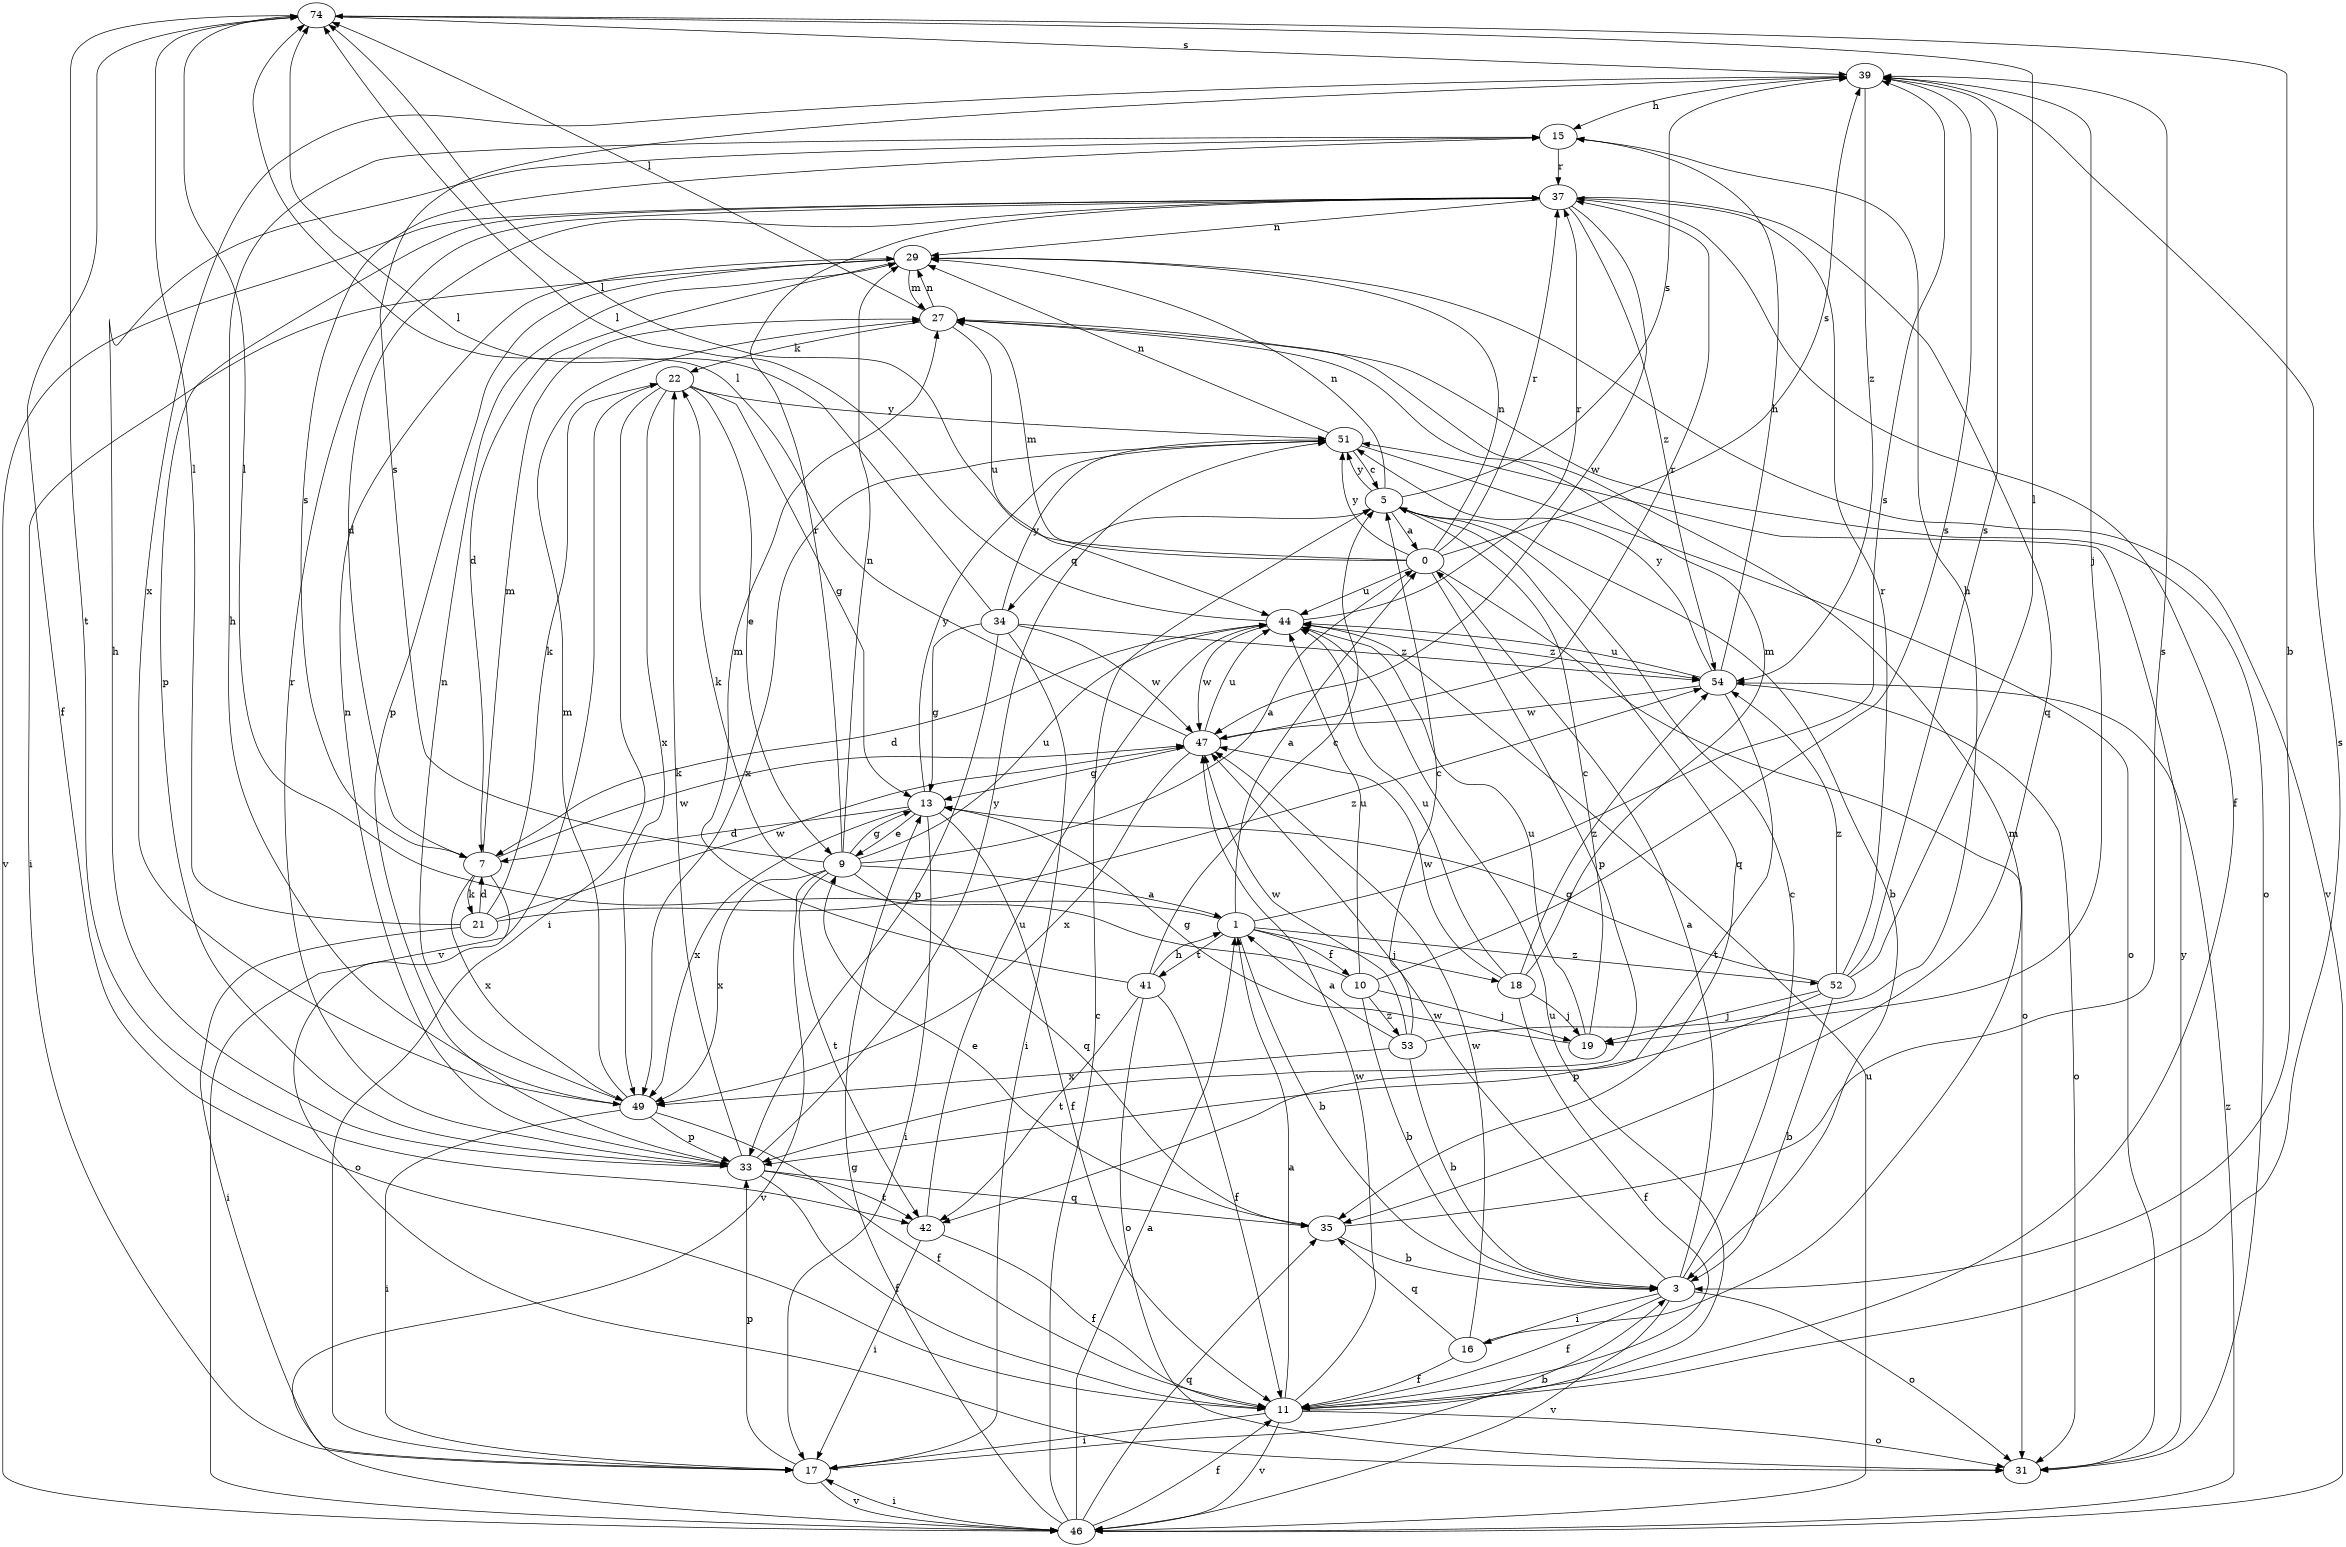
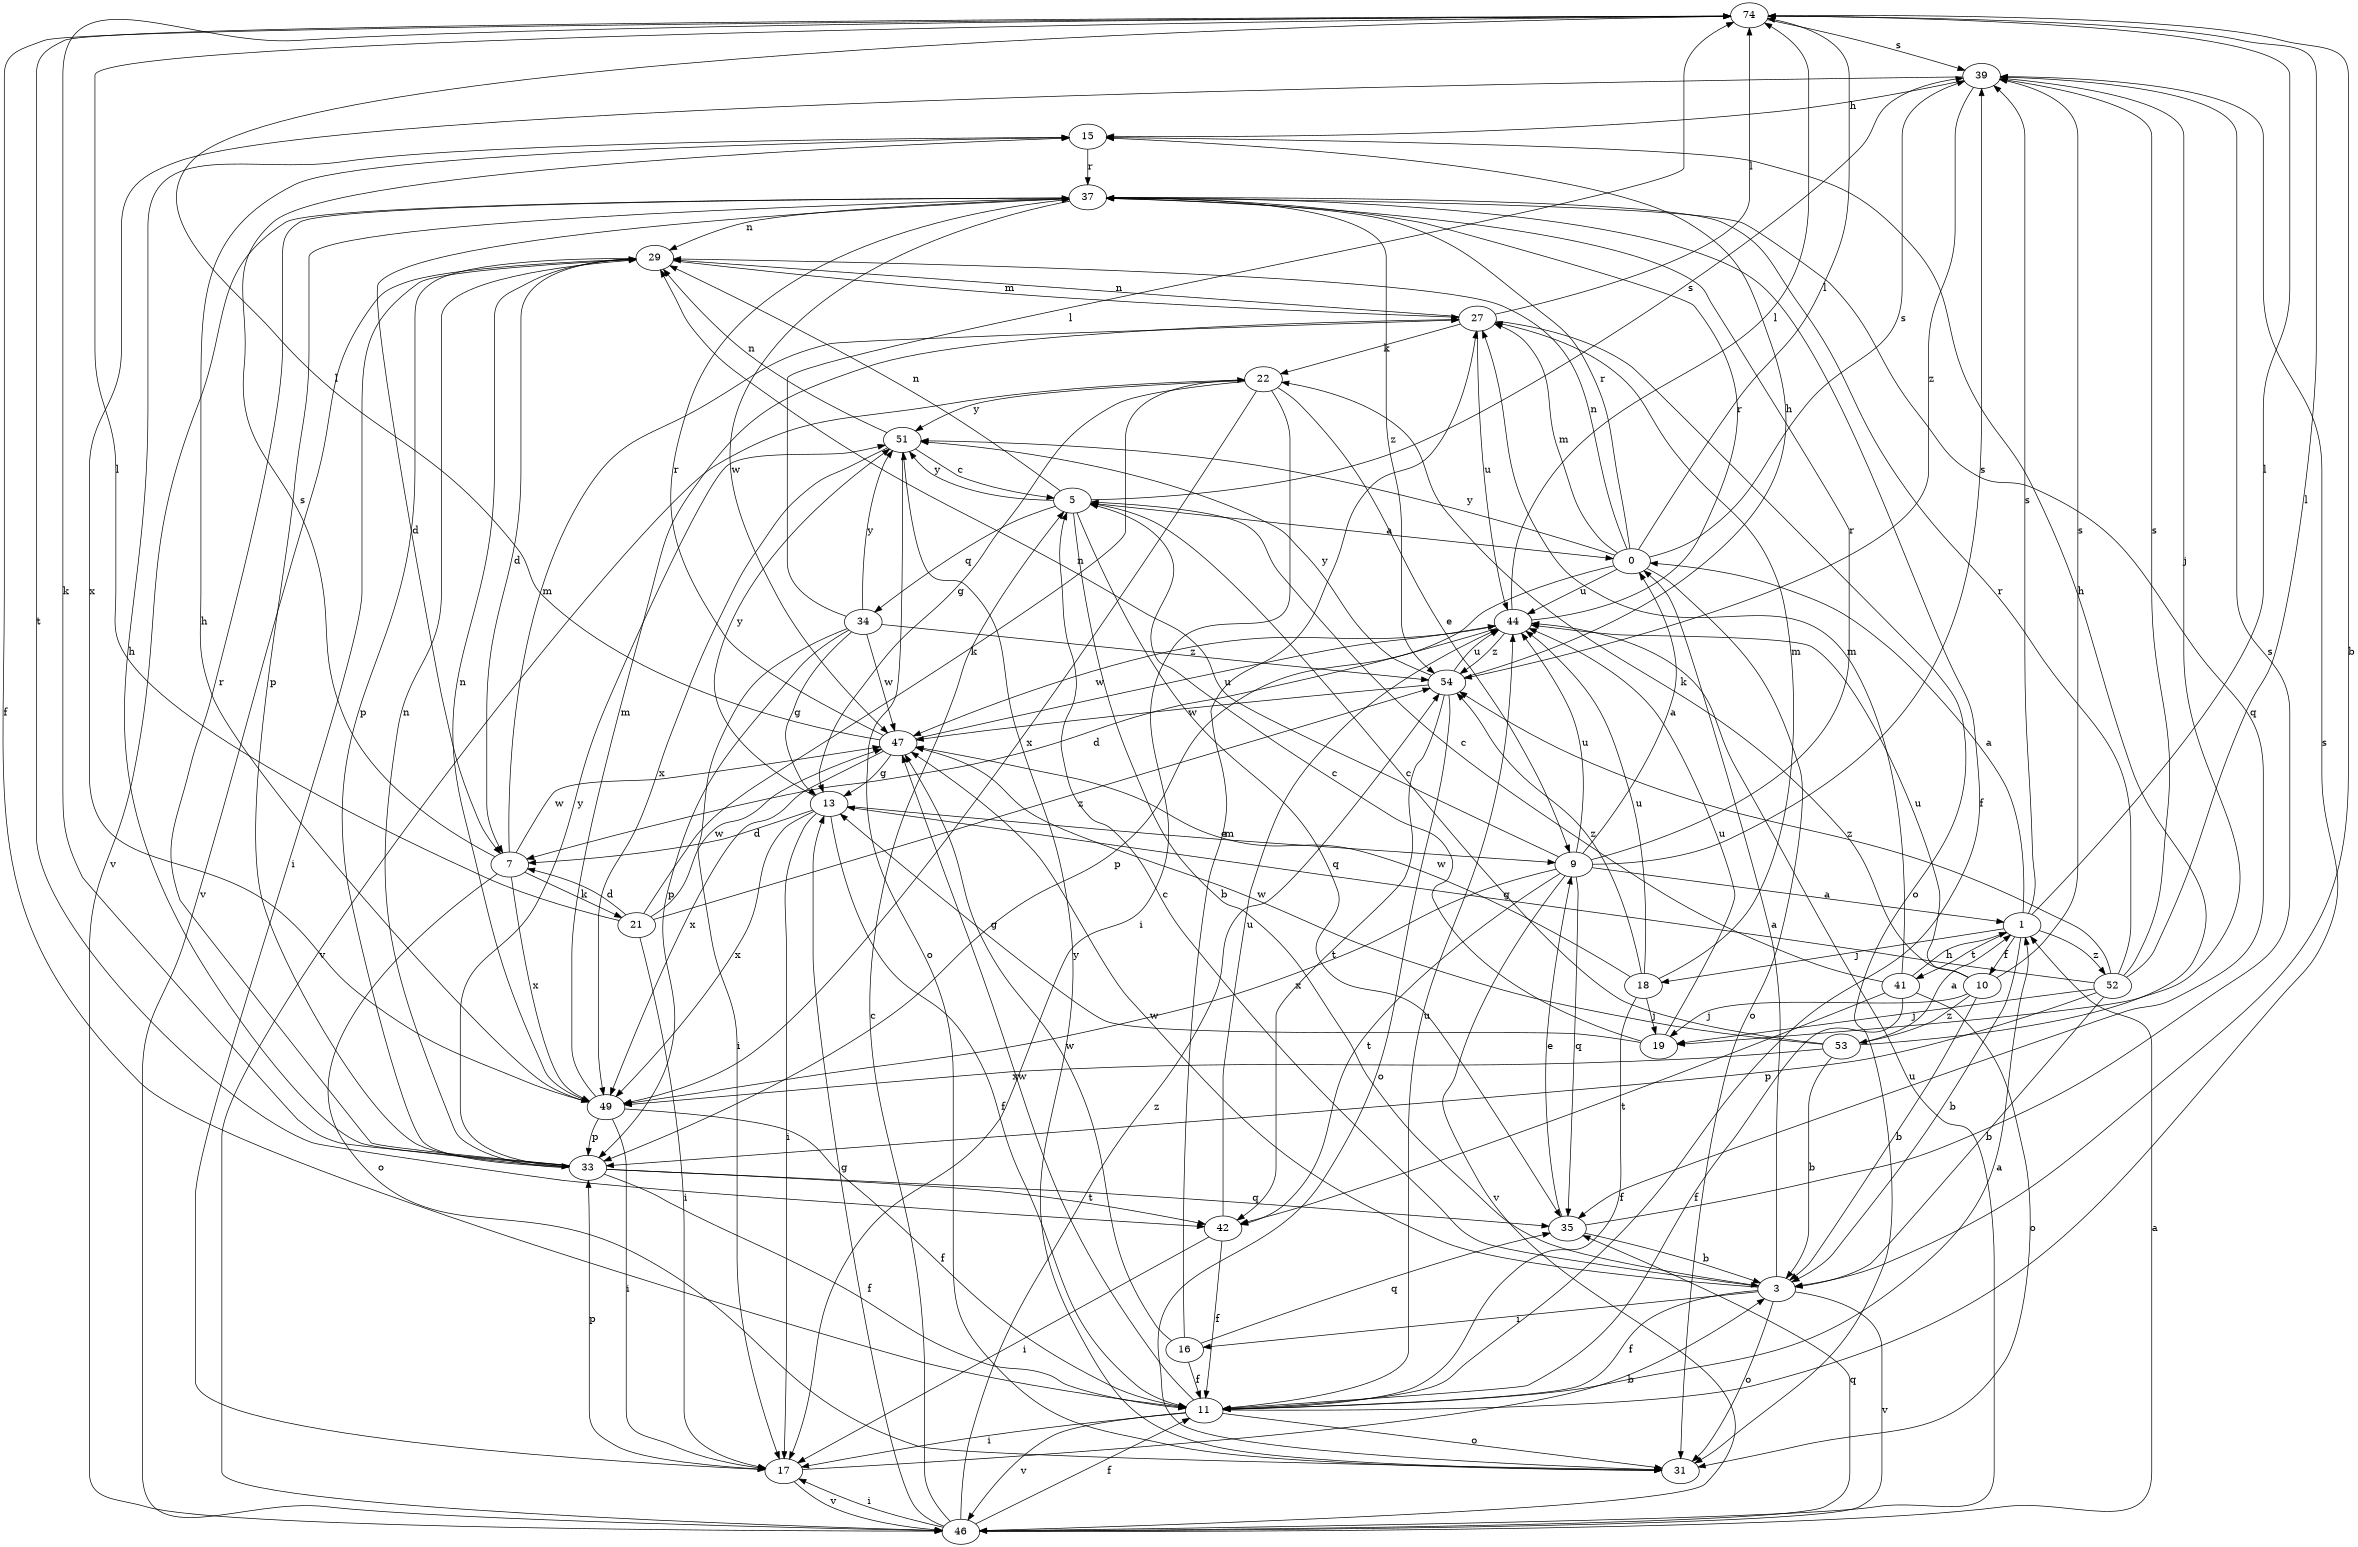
edge "33" -> "22": now "33" -> "74"
edge "9" -> "13": removed, label "g"
